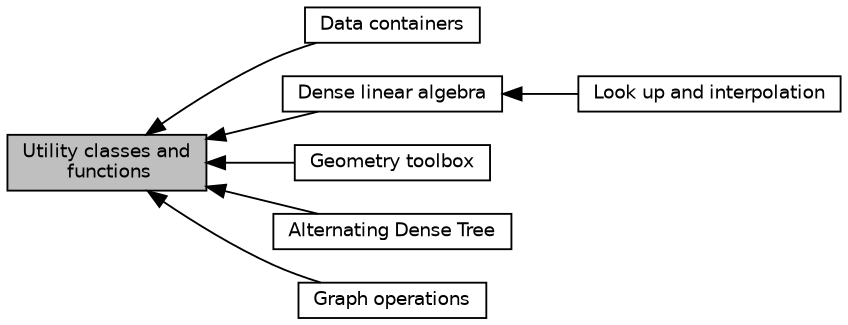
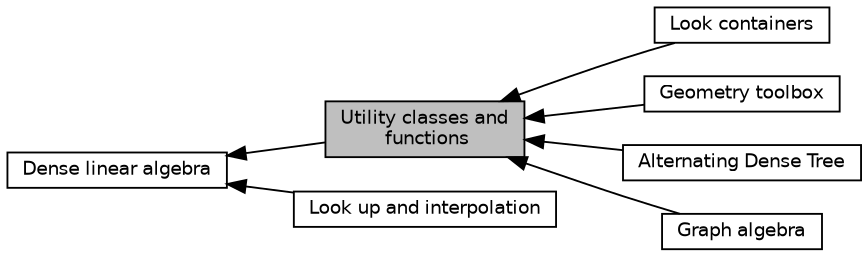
node "Data containers": label "Data containers" -> "Look containers"
edge "Dense linear algebra" -> "Utility classes and functions": reversed
node "Graph operations": label "Graph operations" -> "Graph algebra"
